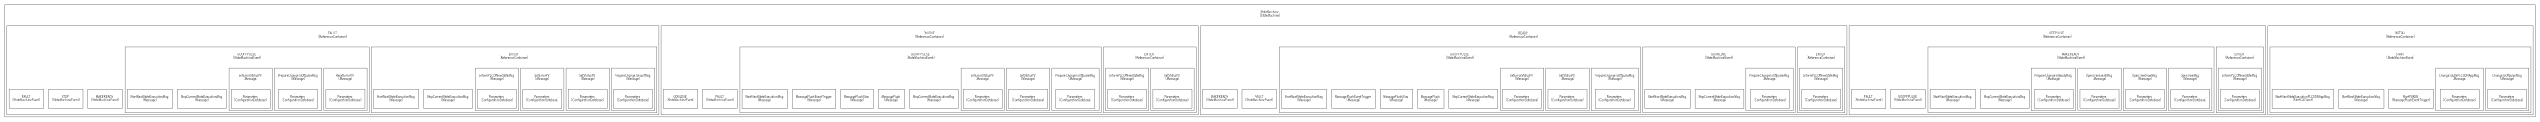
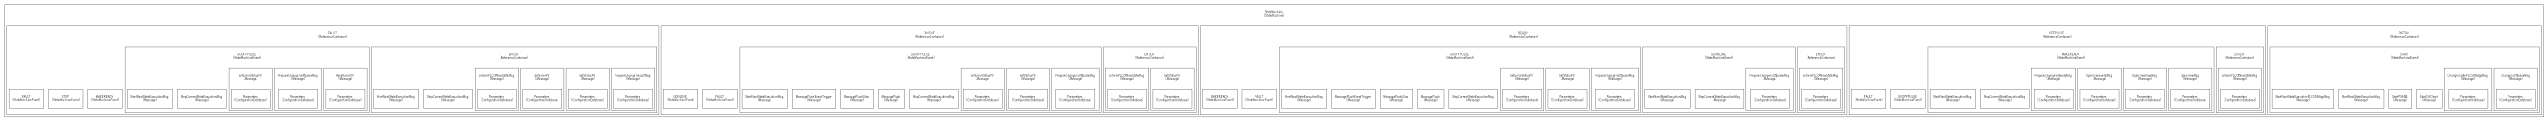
node "StartCAClient": added
node "StartNextStateExecutionPLCSDNAppMsg": text "(StartCAClient)" -> "(Message)"
node "StartPVADB": text "(MessageFlushEventTrigger)" -> "(Message)"
